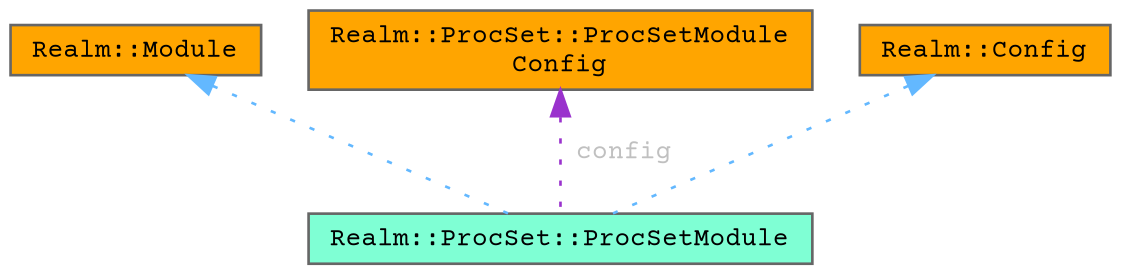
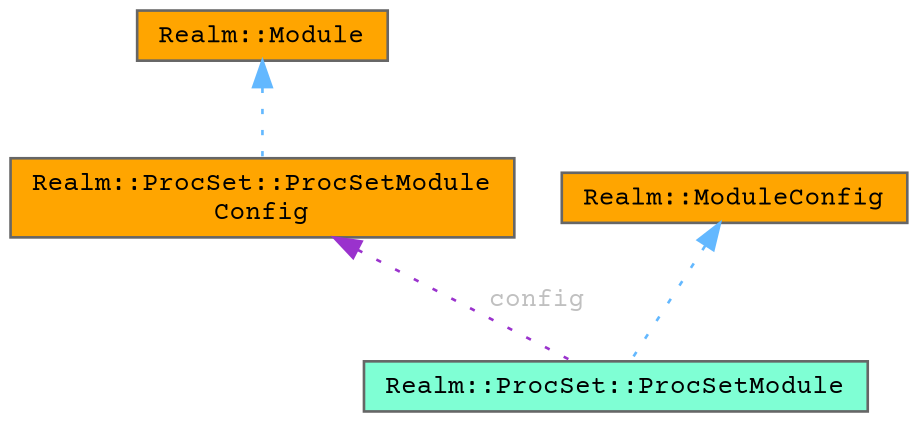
node "Realm::Config": label "Realm::Config" -> "Realm::ModuleConfig"
edge "Realm::ProcSet::ProcSetModule" -> "Realm::Module": now "Realm::ProcSet::ProcSetModule Config" -> "Realm::Module"
